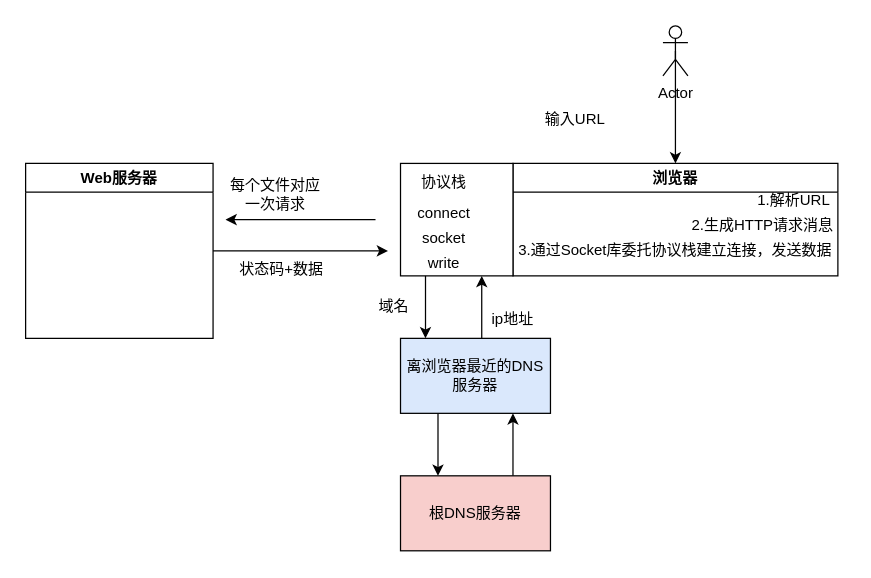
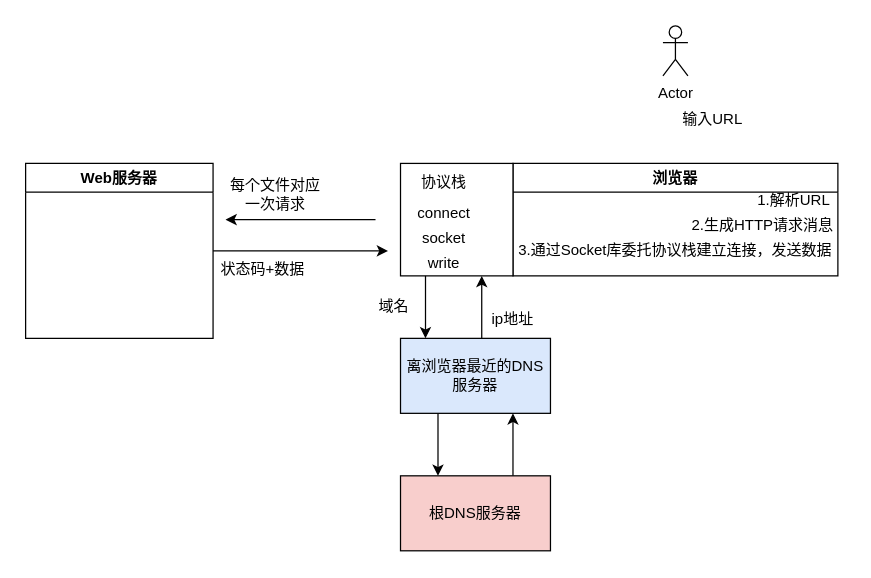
edge "Actor" -> "浏览器": removed
node "输入URL": moved (576, 119) -> (713, 119)
node "状态码+数据": moved (282, 269) -> (263, 269)
